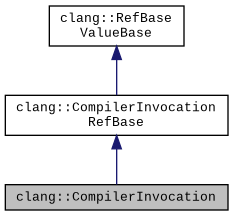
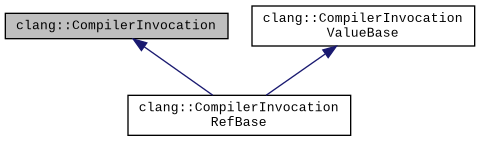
node "clang::RefBase ValueBase": label "clang::RefBase ValueBase" -> "clang::CompilerInvocation ValueBase"
edge "clang::CompilerInvocation" -> "clang::CompilerInvocation RefBase": reversed
